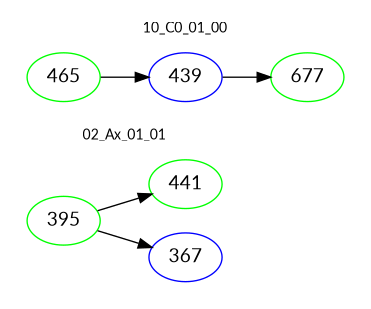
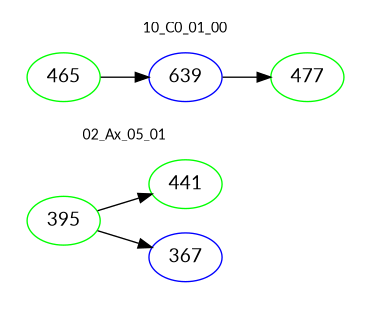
node "439": label "439" -> "639"
node "677": label "677" -> "477"
cluster "02_Ax_01_01": label "02_Ax_01_01" -> "02_Ax_05_01"
